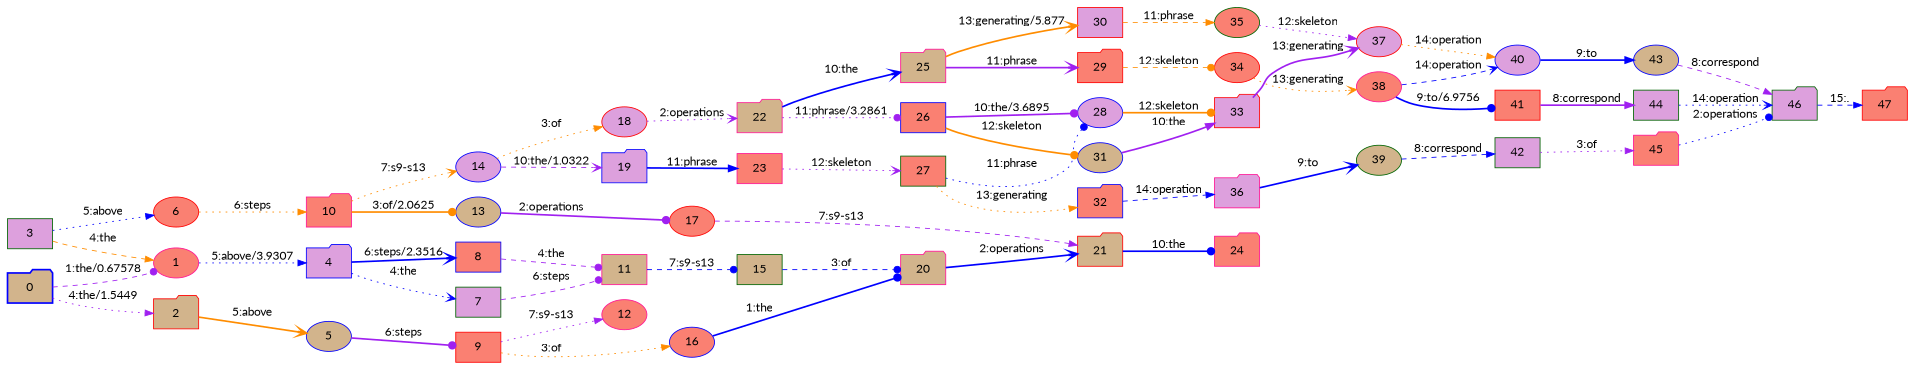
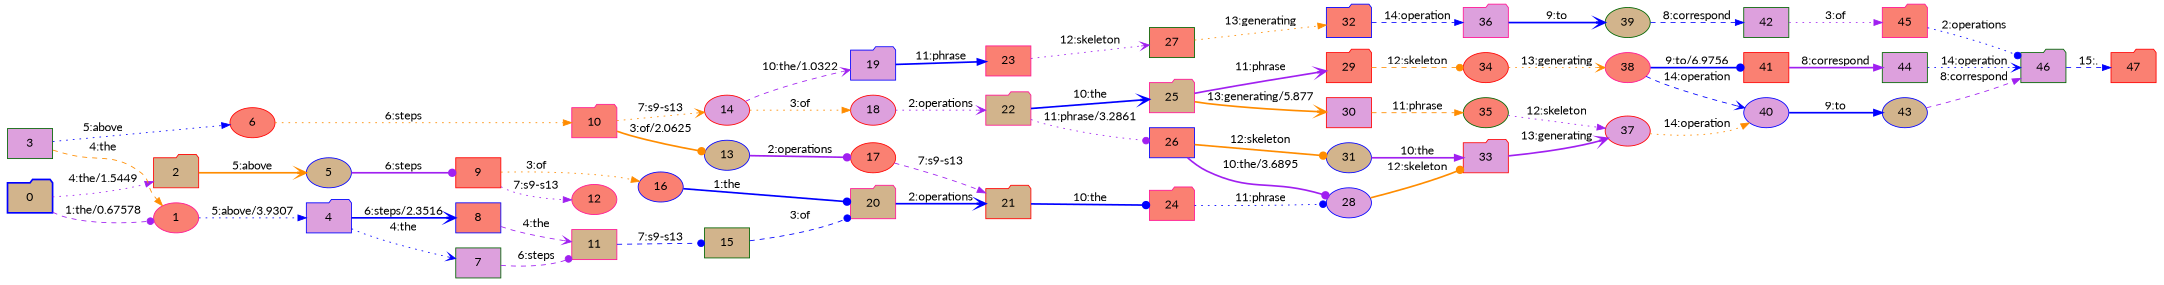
node "14": color blue -> red
edge "27" -> "28": now "24" -> "28"
edge "8" -> "11": arrowhead dot -> vee
